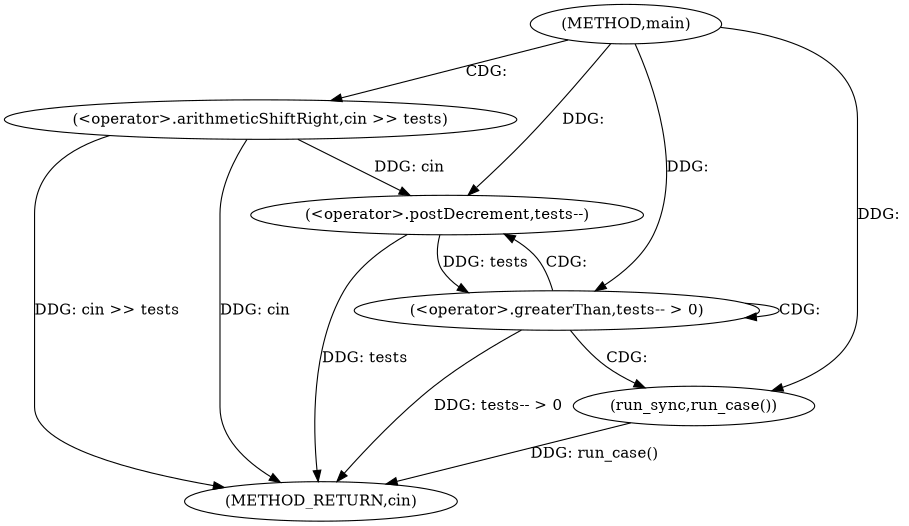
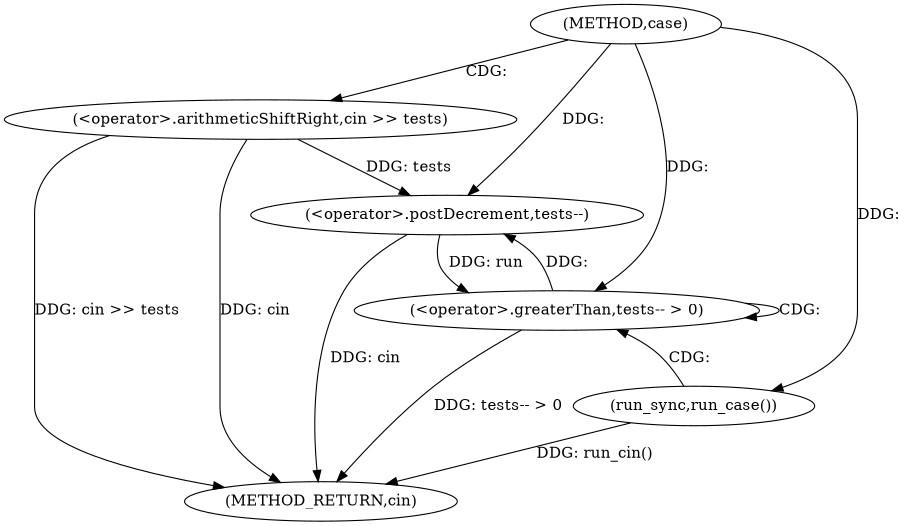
node "(METHOD,main)": label "(METHOD,main)" -> "(METHOD,case)"
edge "(<operator>.arithmeticShiftRight,cin >> tests)" -> "(<operator>.postDecrement,tests--)": label "DDG: cin" -> "DDG: tests"
edge "(<operator>.postDecrement,tests--)" -> "(<operator>.greaterThan,tests-- > 0)": label "DDG: tests" -> "DDG: run"
edge "(<operator>.greaterThan,tests-- > 0)" -> "(<operator>.postDecrement,tests--)": label "CDG: " -> "DDG: "
edge "(<operator>.postDecrement,tests--)" -> "(METHOD_RETURN,cin)": label "DDG: tests" -> "DDG: cin"
edge "(<operator>.greaterThan,tests-- > 0)" -> "(run_sync,run_case())": reversed
edge "(run_sync,run_case())" -> "(METHOD_RETURN,cin)": label "DDG: run_case()" -> "DDG: run_cin()"
